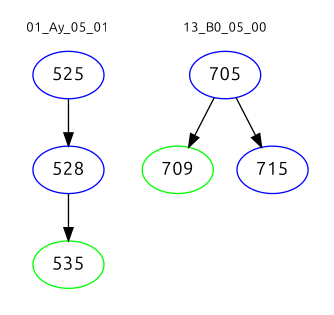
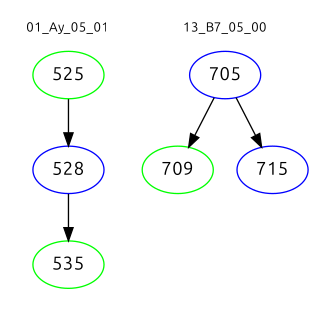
cluster "13_B0_05_00": label "13_B0_05_00" -> "13_B7_05_00"
node "525": color blue -> green
